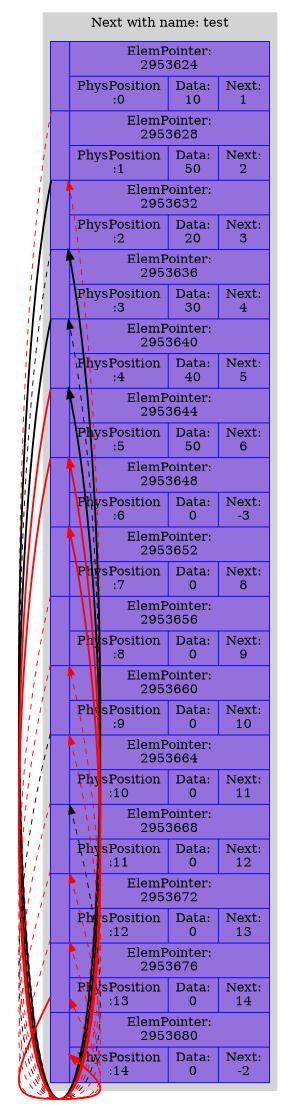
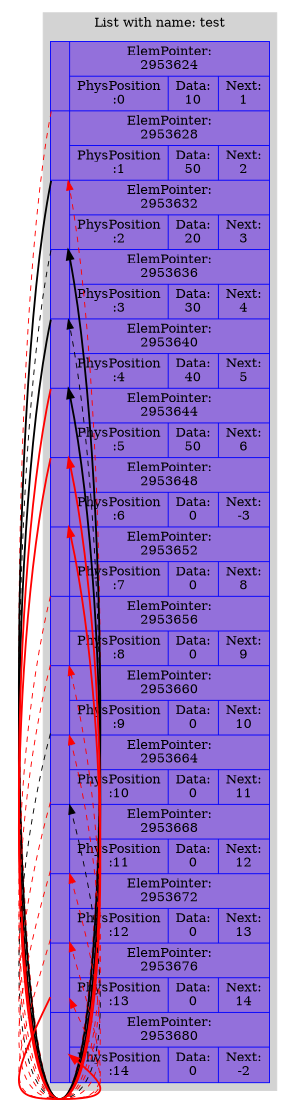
cluster "Next with name: test": label "Next with name: test" -> "List with name: test"
